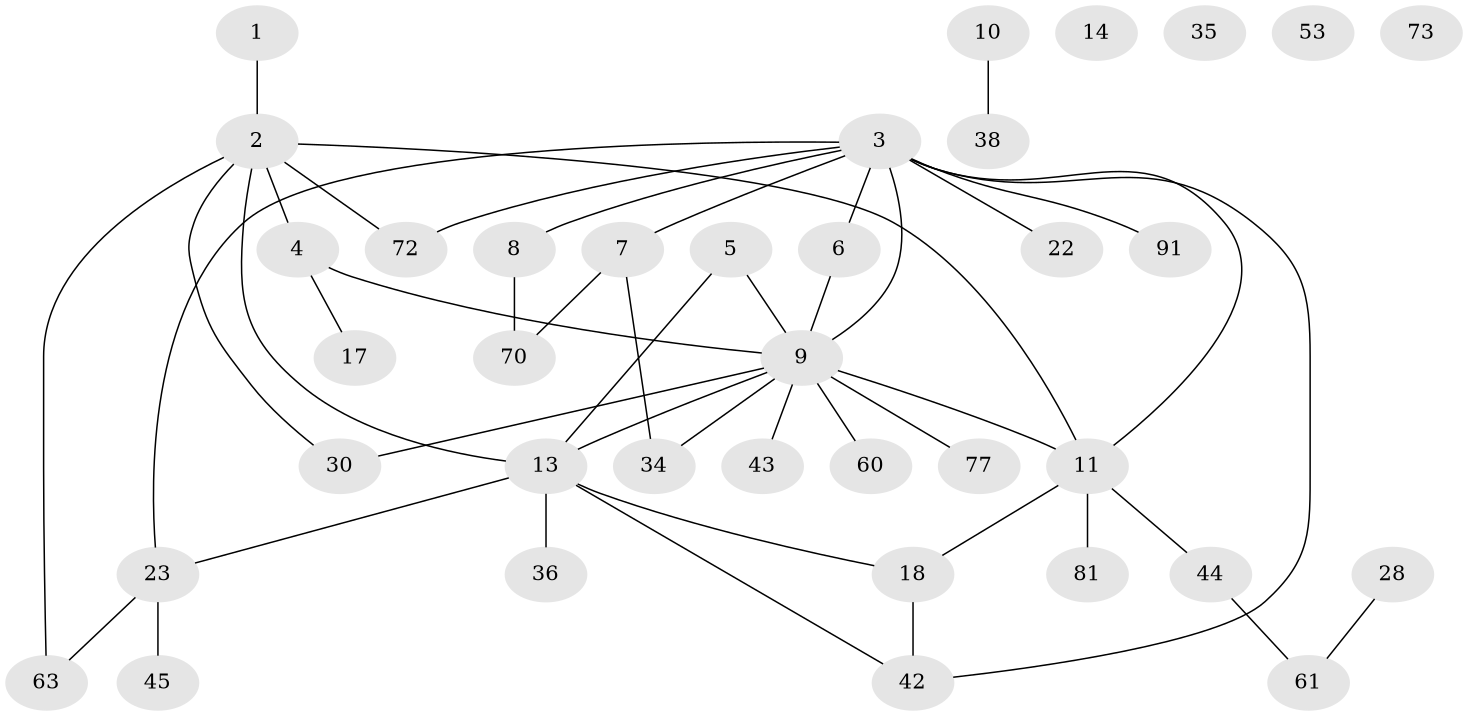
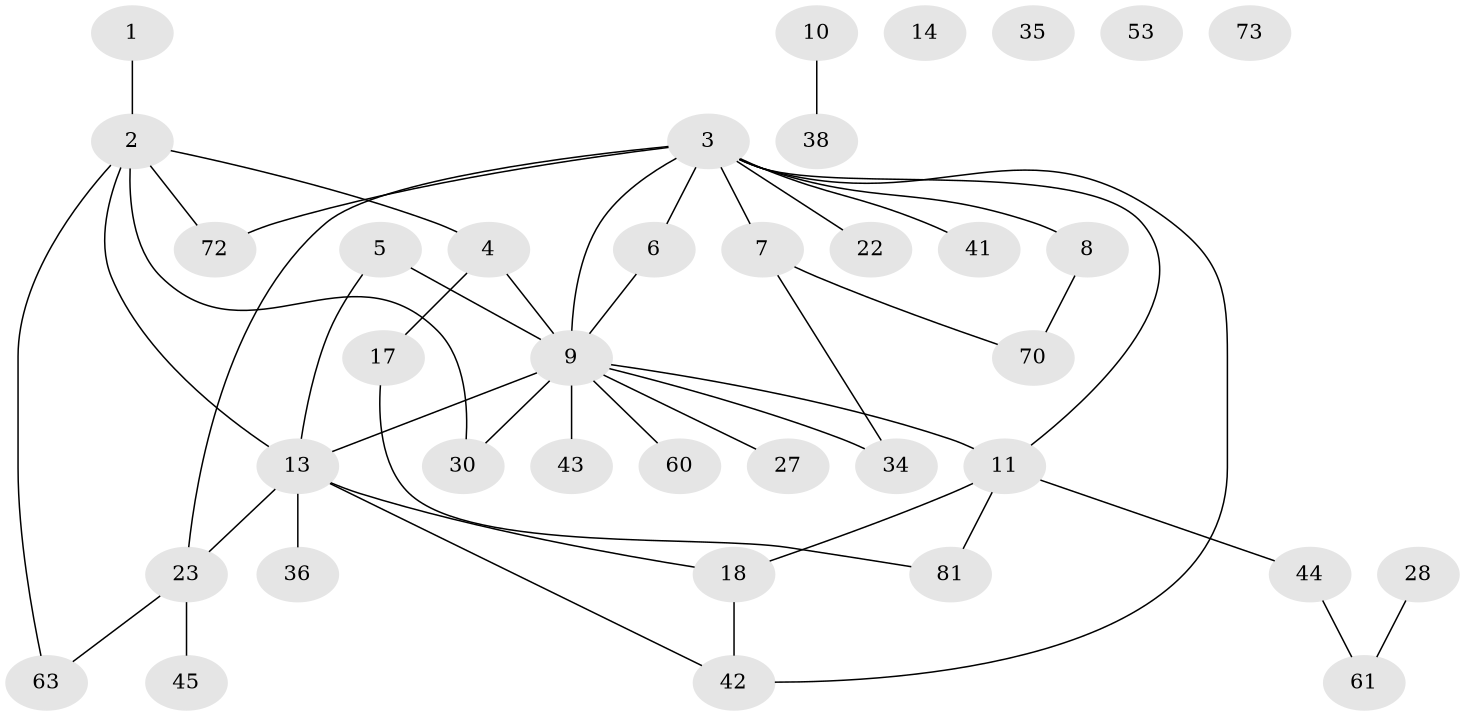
edge "2" -- "11": removed
node "91": label "91" -> "41"
node "77": label "77" -> "27"
edge "17" -- "81": added
